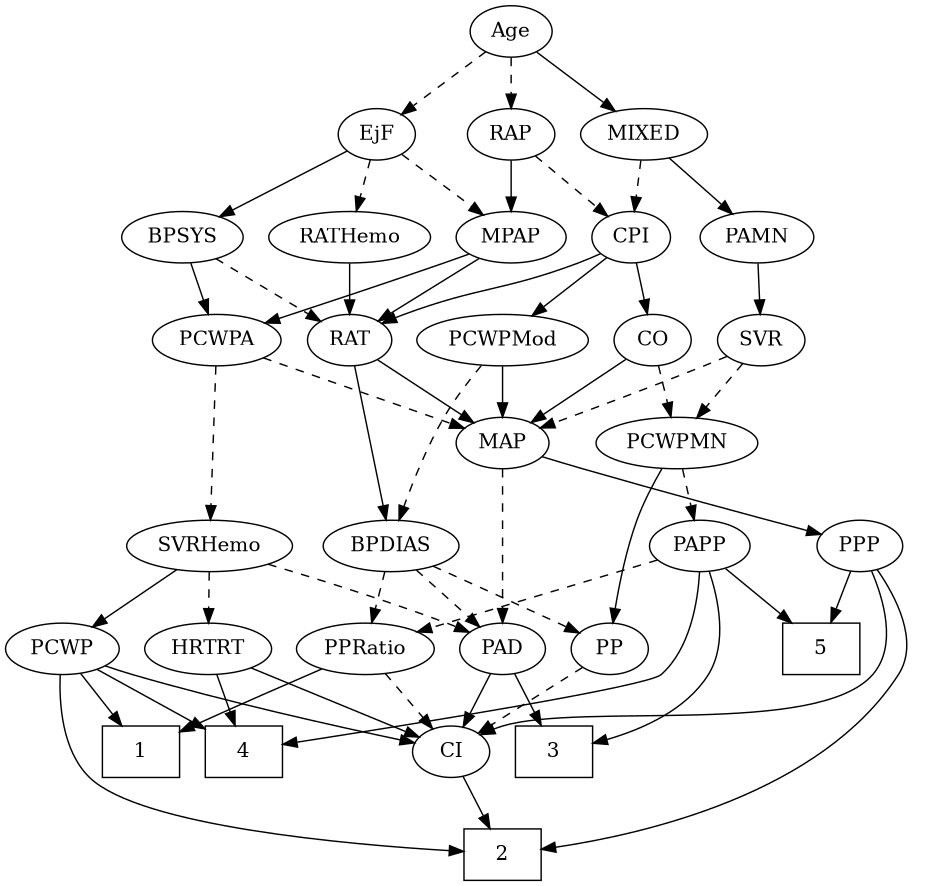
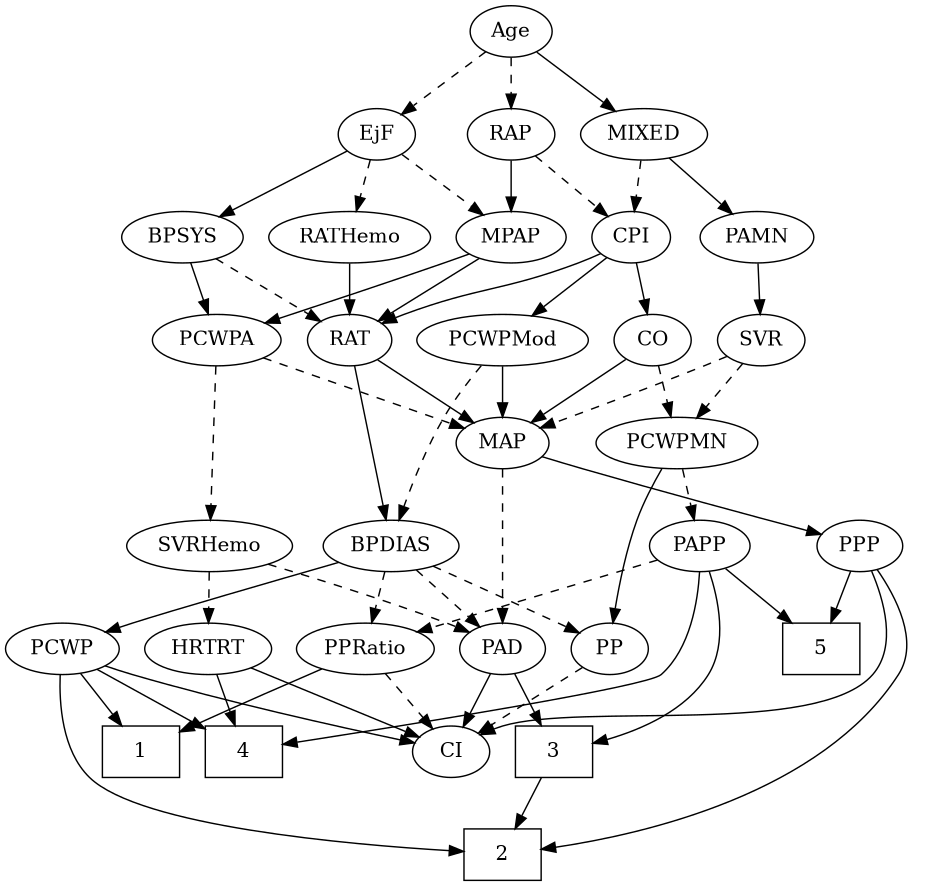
edge "SVRHemo" -> "PCWP": now "BPDIAS" -> "PCWP"
edge "CI" -> "2": now "3" -> "2"
